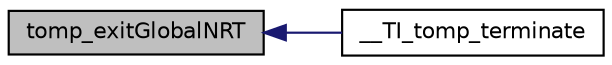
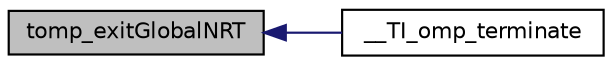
node "__TI_tomp_terminate": label "__TI_tomp_terminate" -> "__TI_omp_terminate"
